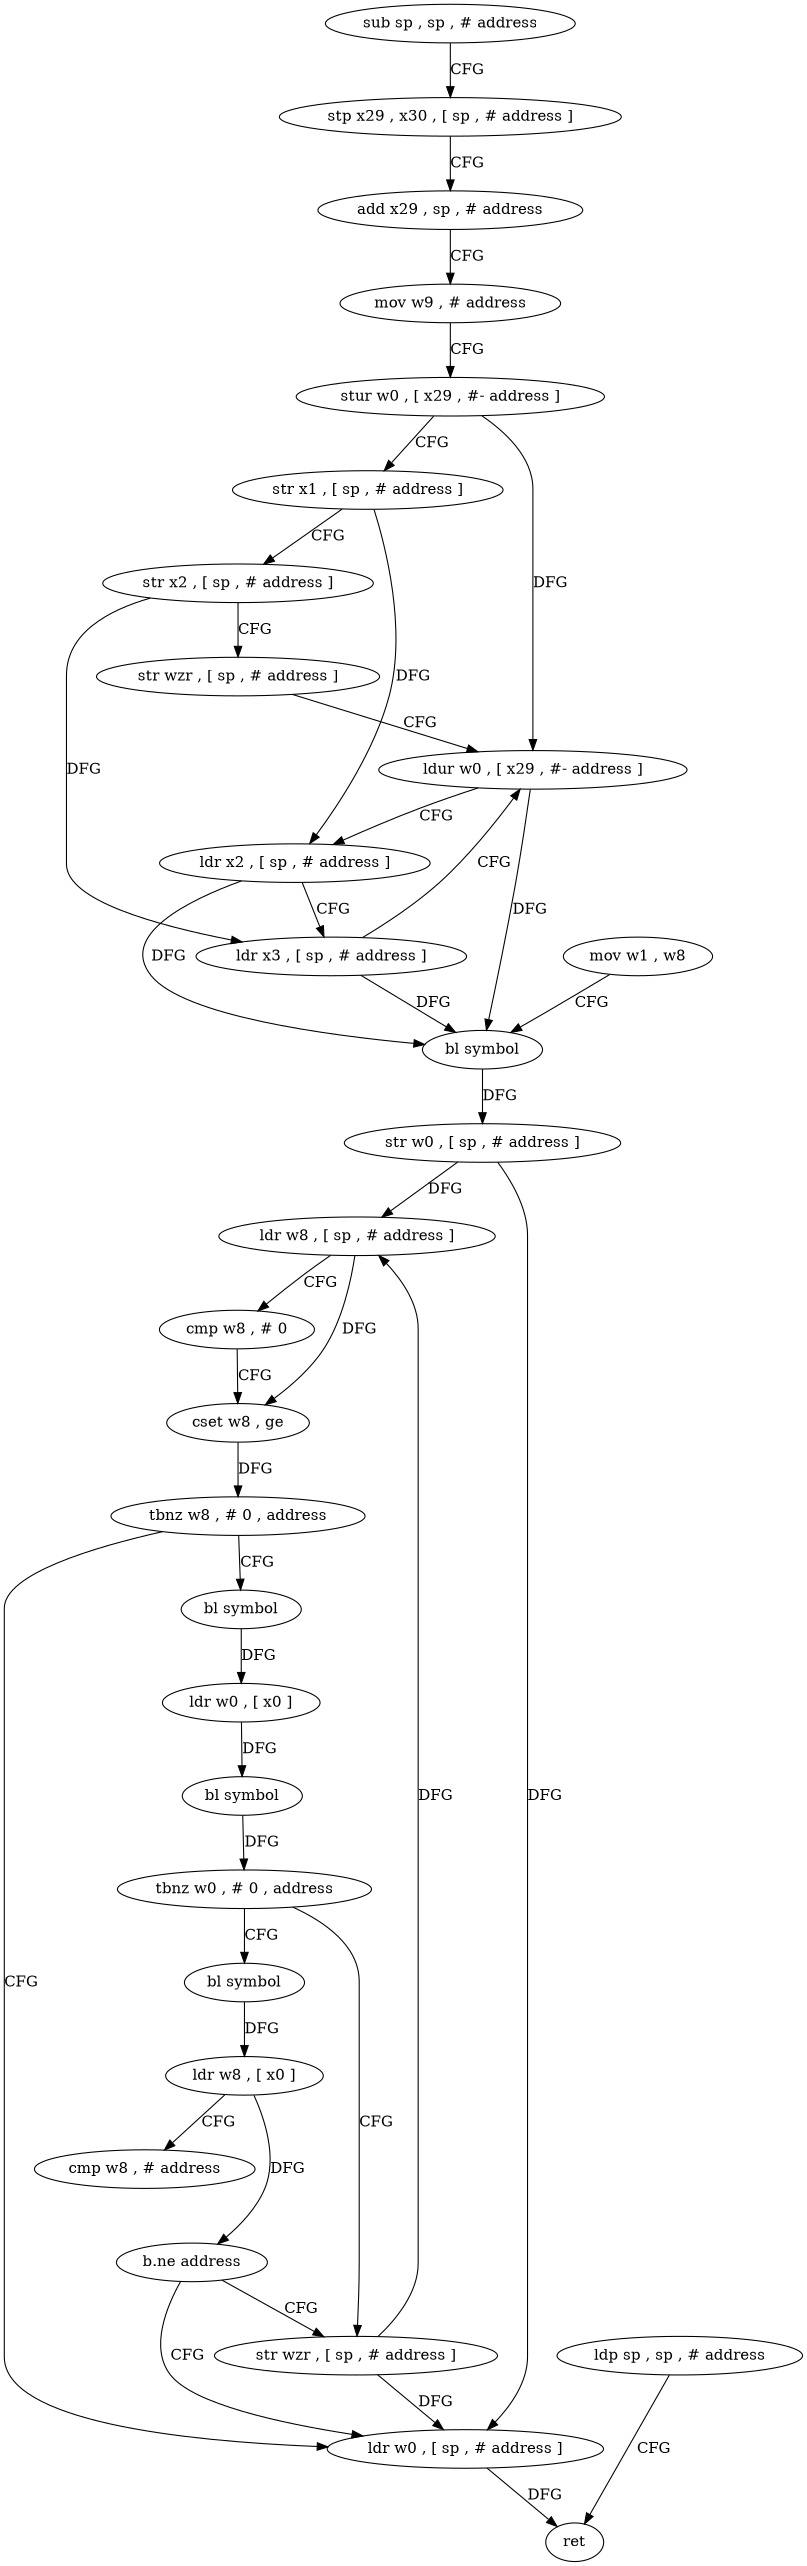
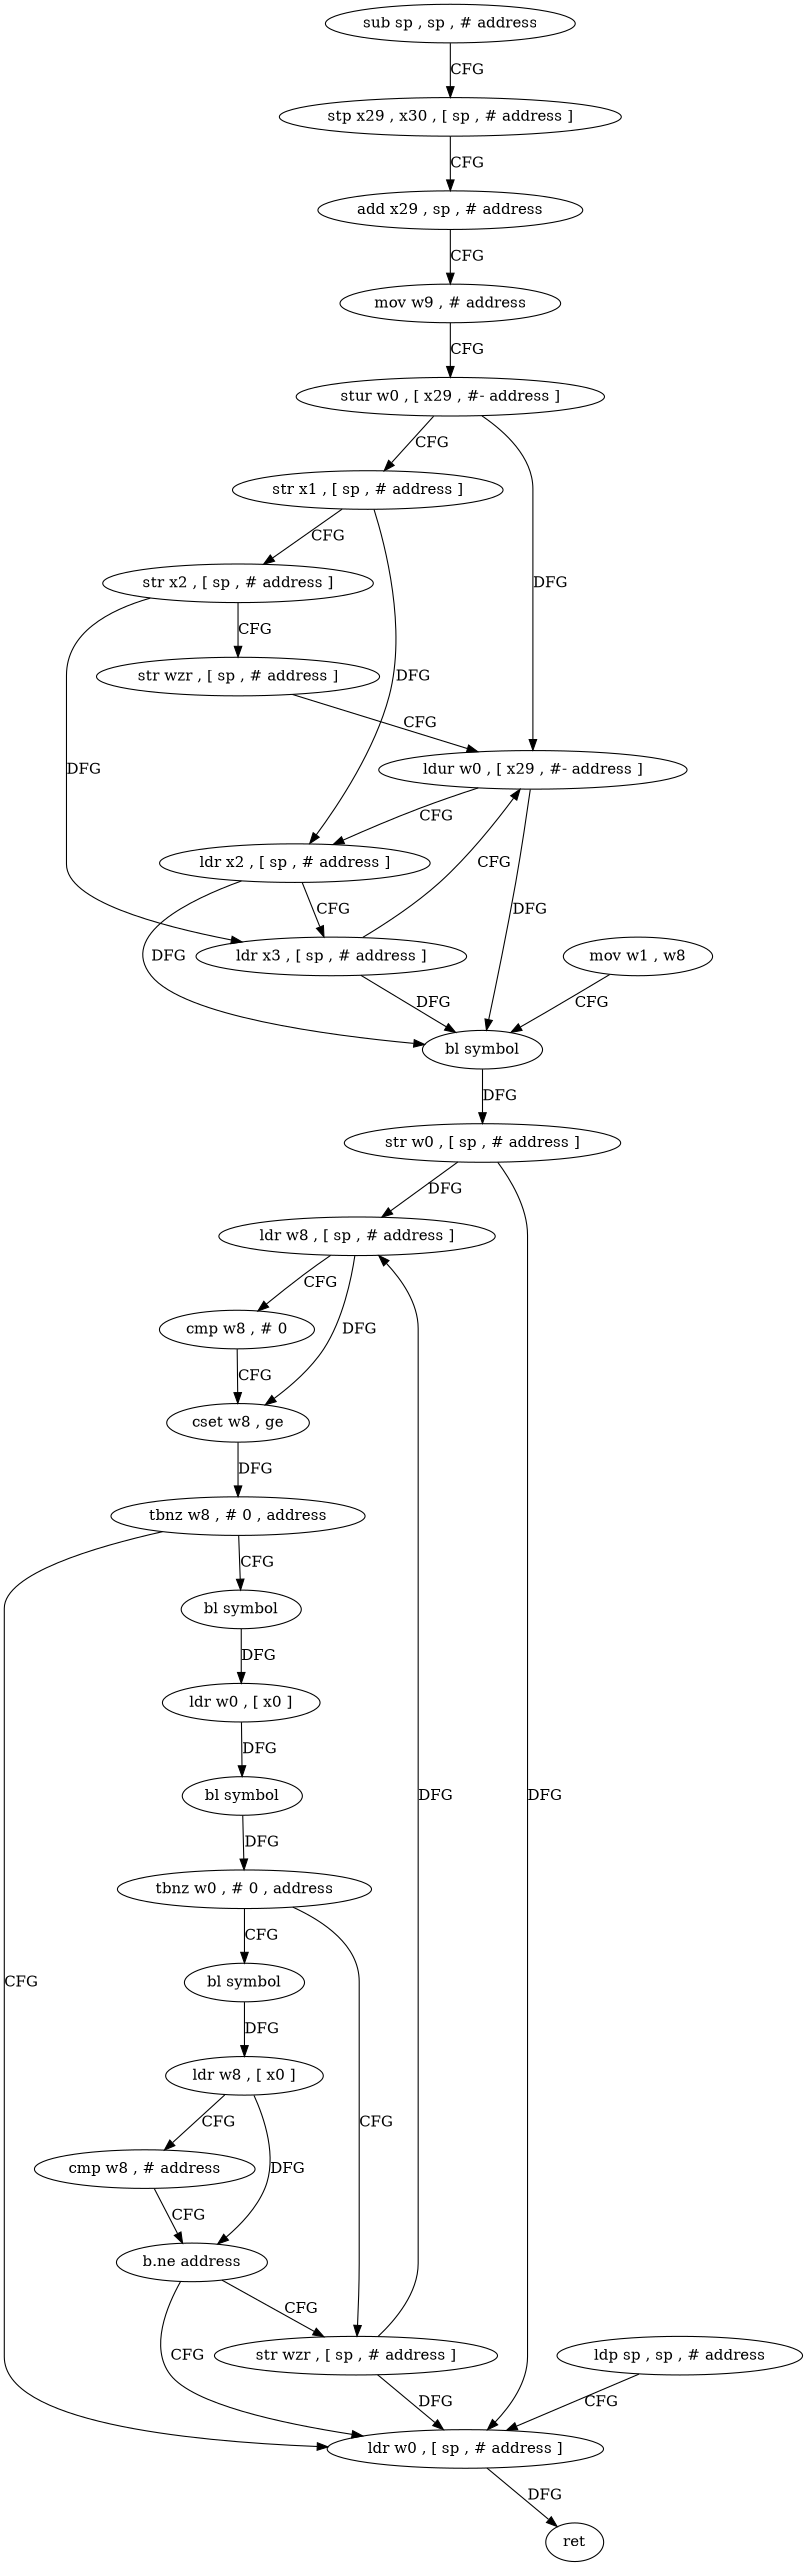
edge "cmp w8 , # address" -> "b.ne address": added, label "CFG"
edge "ldp sp , sp , # address" -> "ret": now "ldp sp , sp , # address" -> "ldr w0 , [ sp , # address ]"
